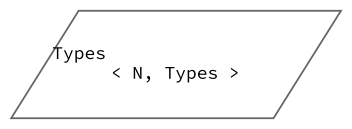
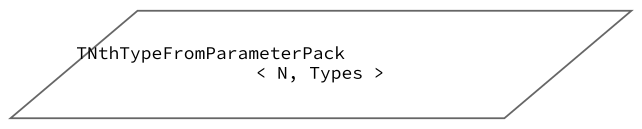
node "Types < N, Types >": label "Types < N, Types >" -> "TNthTypeFromParameterPack < N, Types >"
